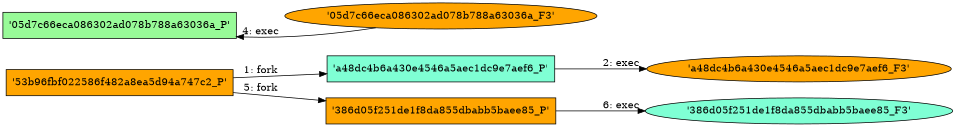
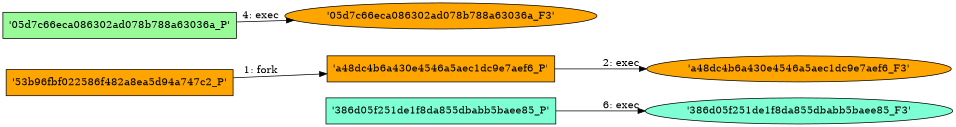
edge "'05d7c66eca086302ad078b788a63036a_F3'" -> "'05d7c66eca086302ad078b788a63036a_P'": reversed
node "'a48dc4b6a430e4546a5aec1dc9e7aef6_P'": fillcolor aquamarine -> orange
edge "'53b96fbf022586f482a8ea5d94a747c2_P'" -> "'386d05f251de1f8da855dbabb5baee85_P'": removed, label "5: fork"
node "'386d05f251de1f8da855dbabb5baee85_P'": fillcolor orange -> aquamarine
